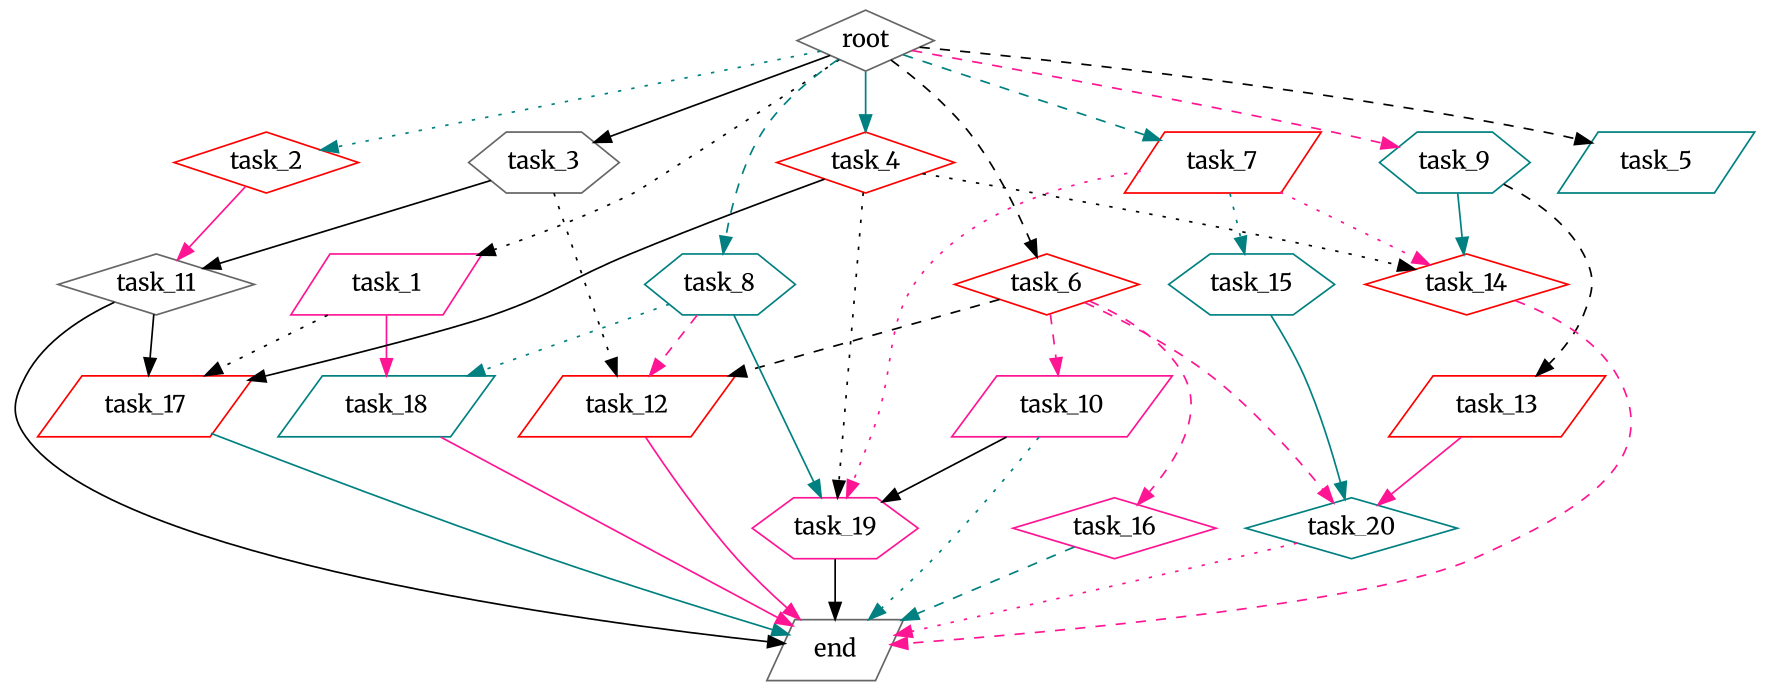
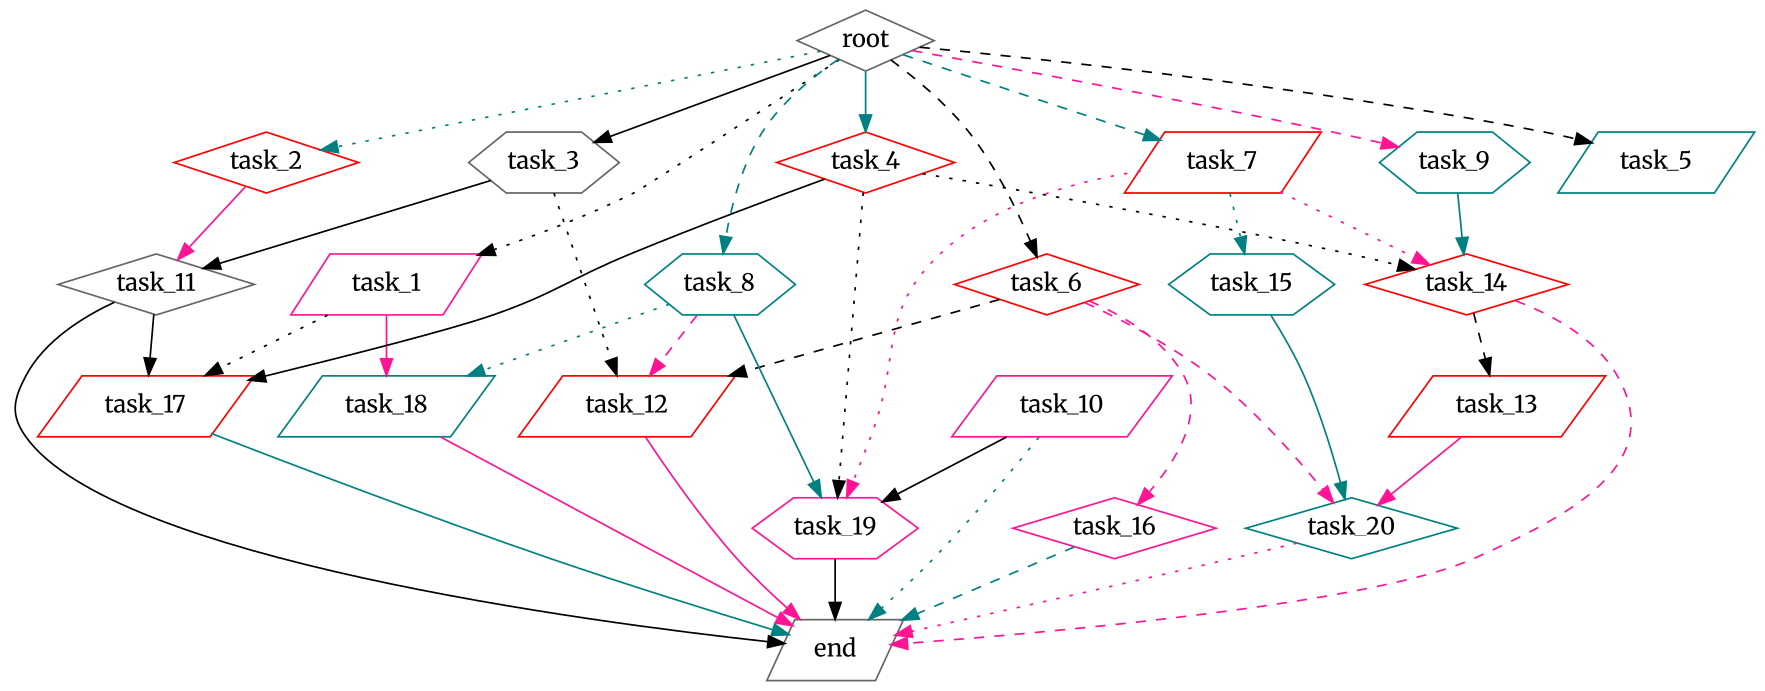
edge "task_9" -> "task_13": now "task_14" -> "task_13"
edge "task_6" -> "task_10": removed
